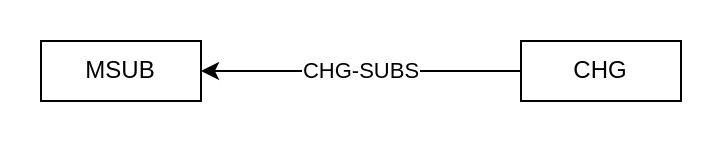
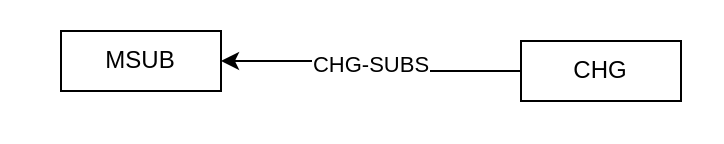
node "MSUB": moved (121, 71) -> (141, 61)
